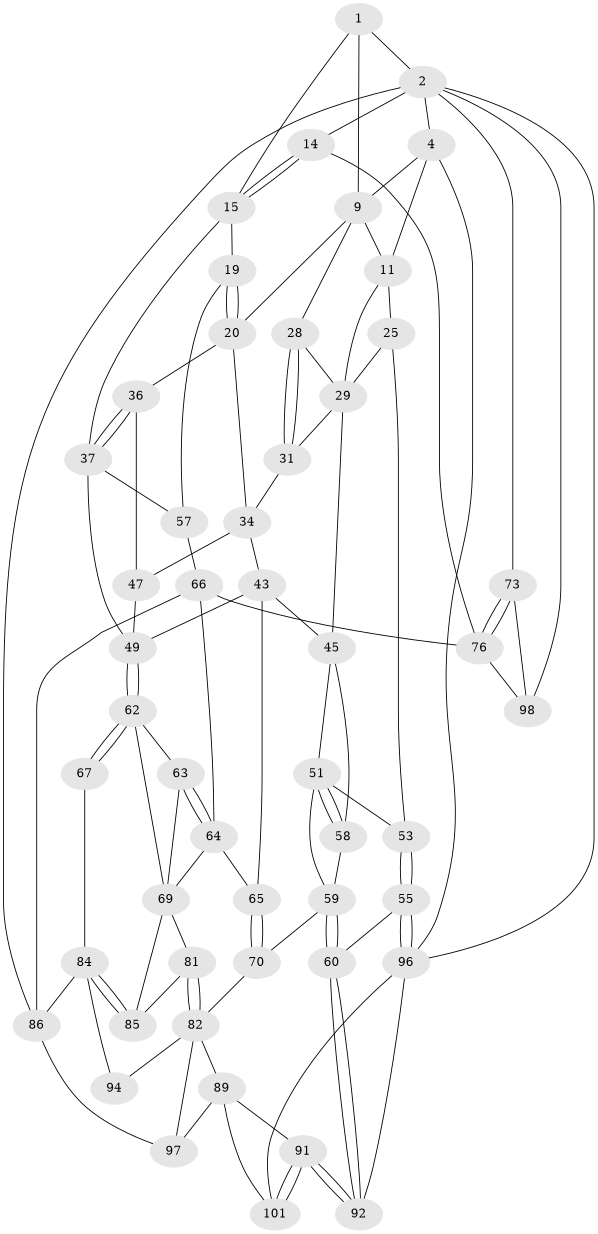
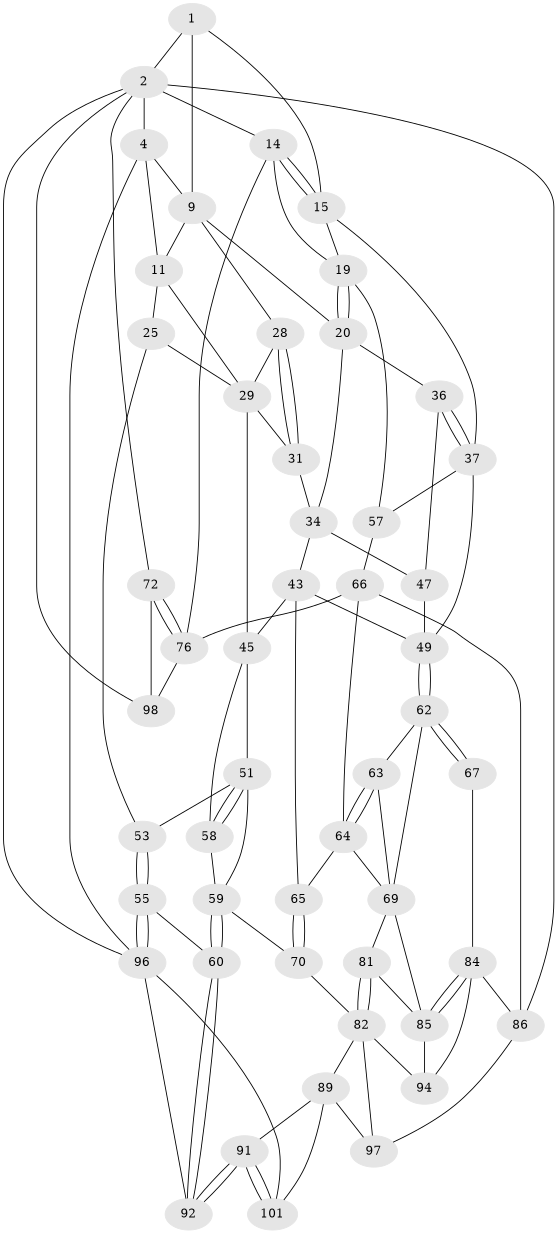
edge "14" -- "19": added
node "73": label "73" -> "72"
edge "85" -- "94": added
